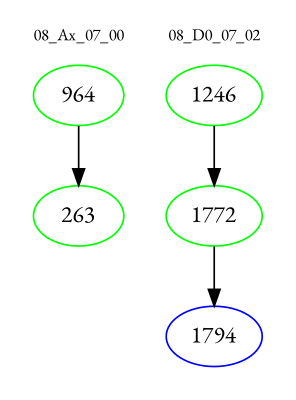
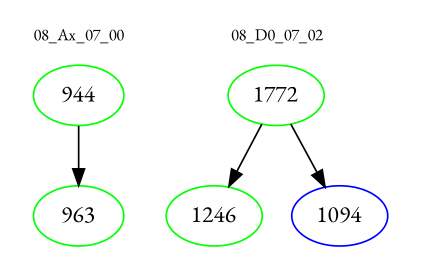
node "964": label "964" -> "944"
edge "1246" -> "1772": reversed
node "263": label "263" -> "963"
node "1794": label "1794" -> "1094"
